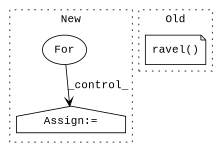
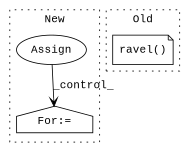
node "For": label "For" -> "Assign"
node "Assign:=": label "Assign:=" -> "For:="
